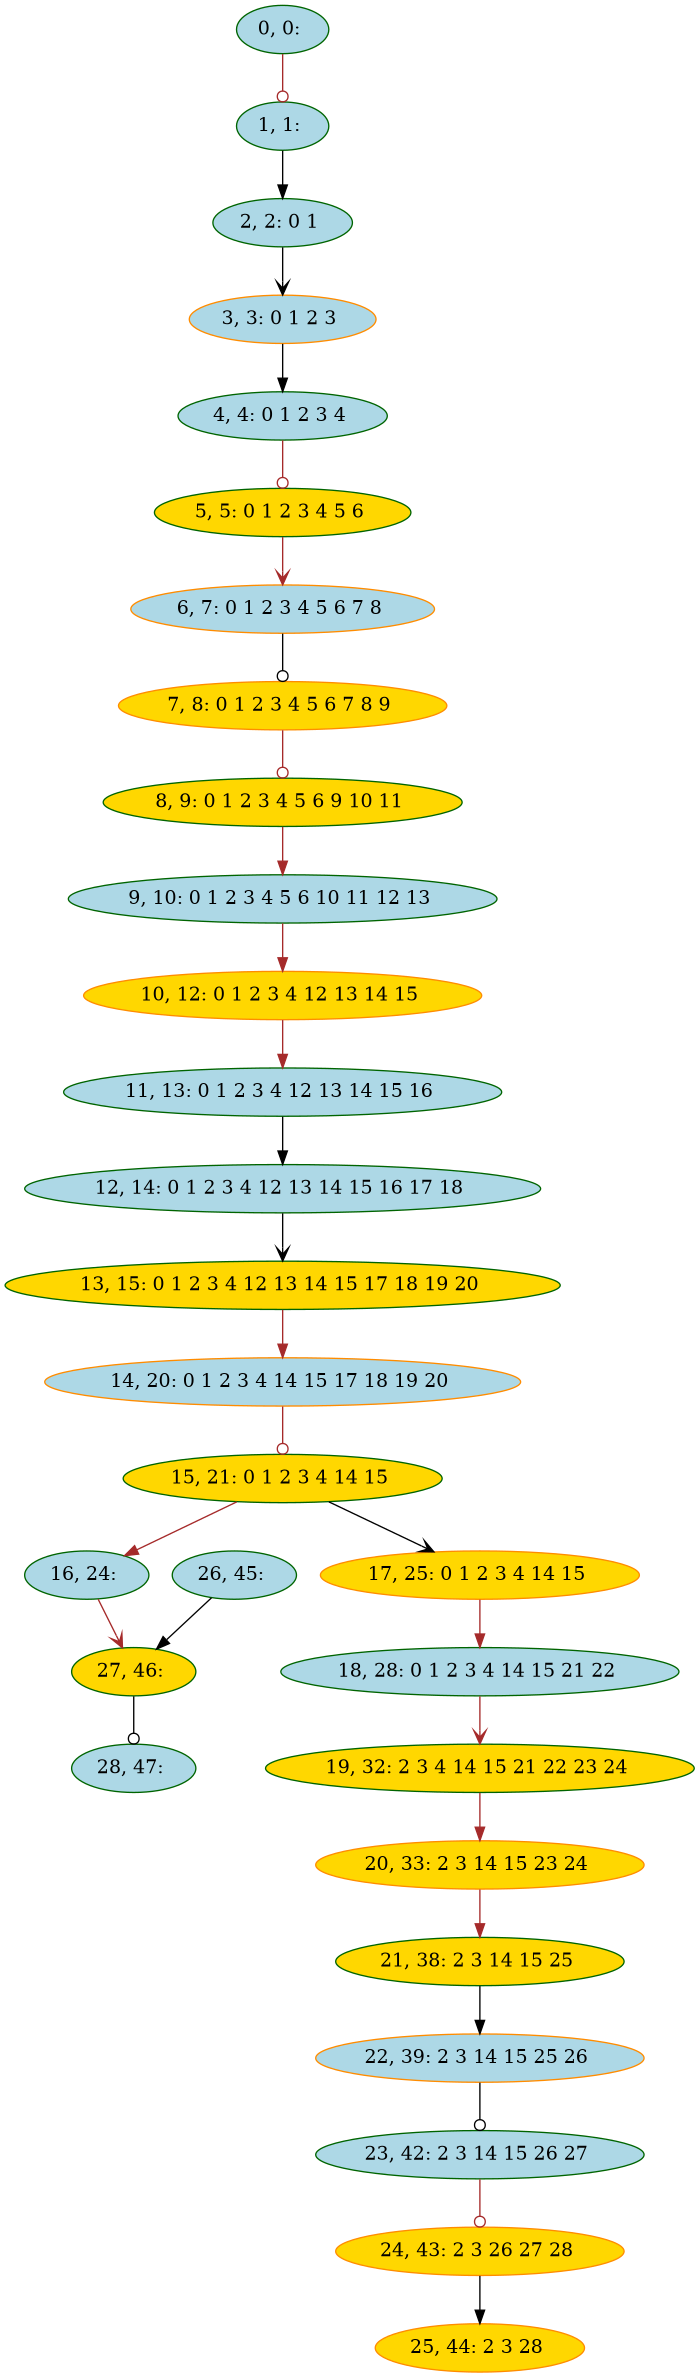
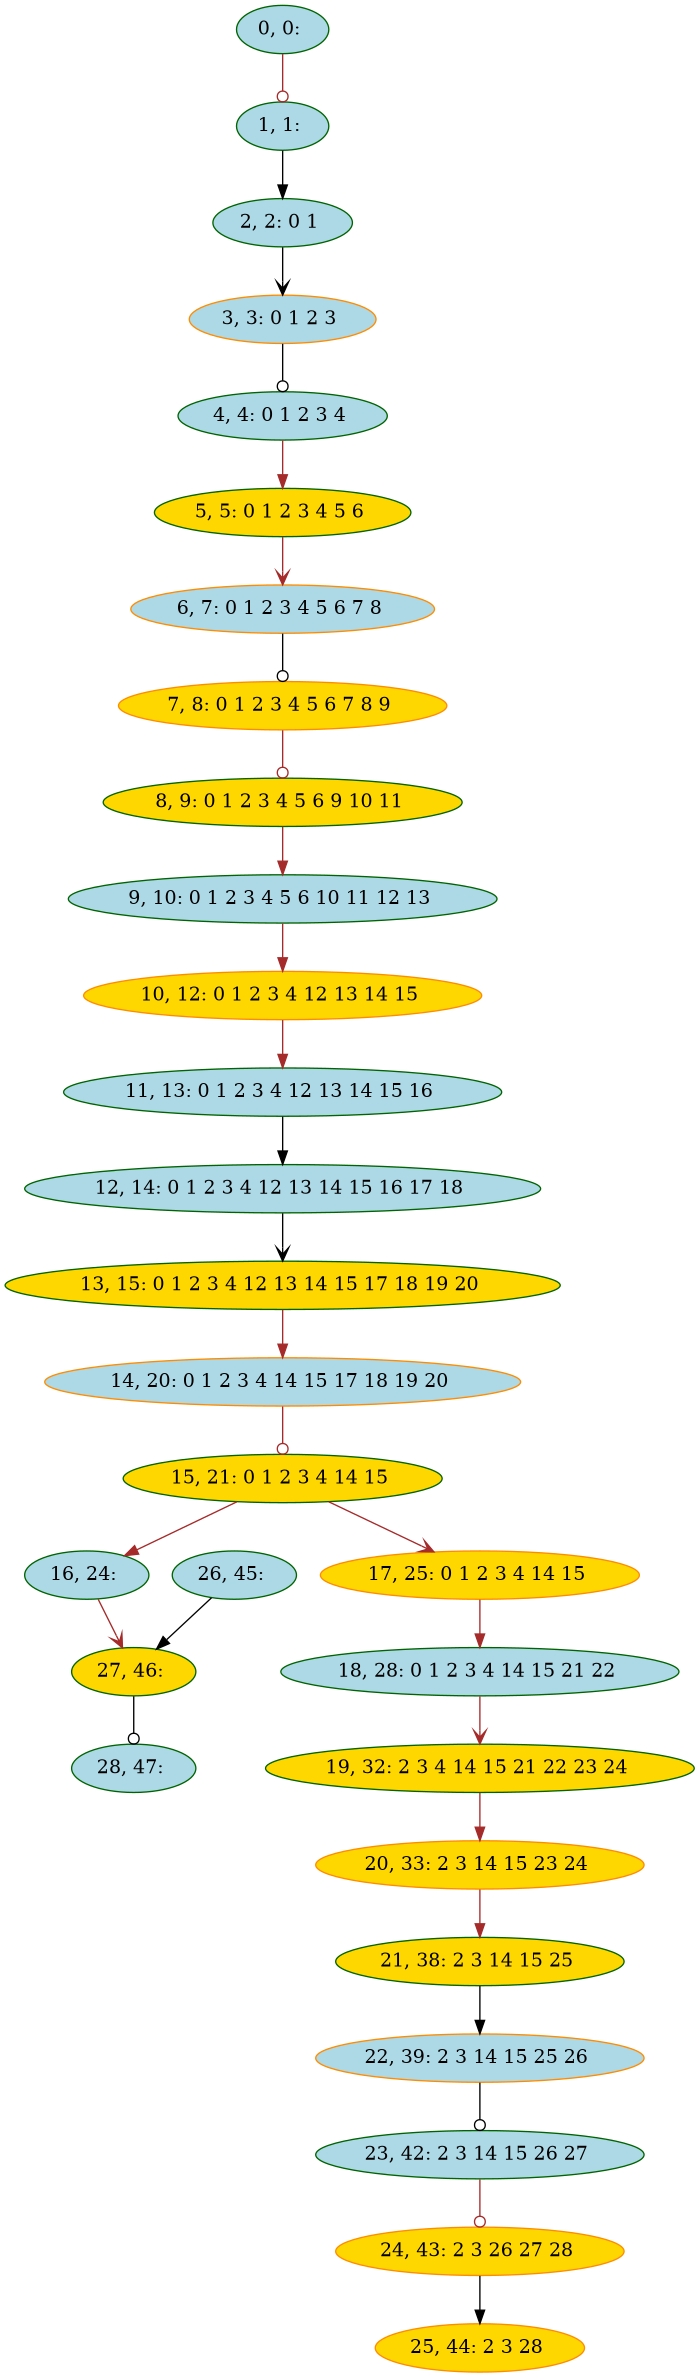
edge "3, 3: 0 1 2 3" -> "4, 4: 0 1 2 3 4": arrowhead normal -> odot
edge "4, 4: 0 1 2 3 4" -> "5, 5: 0 1 2 3 4 5 6": arrowhead odot -> normal
edge "15, 21: 0 1 2 3 4 14 15" -> "17, 25: 0 1 2 3 4 14 15": color black -> brown
